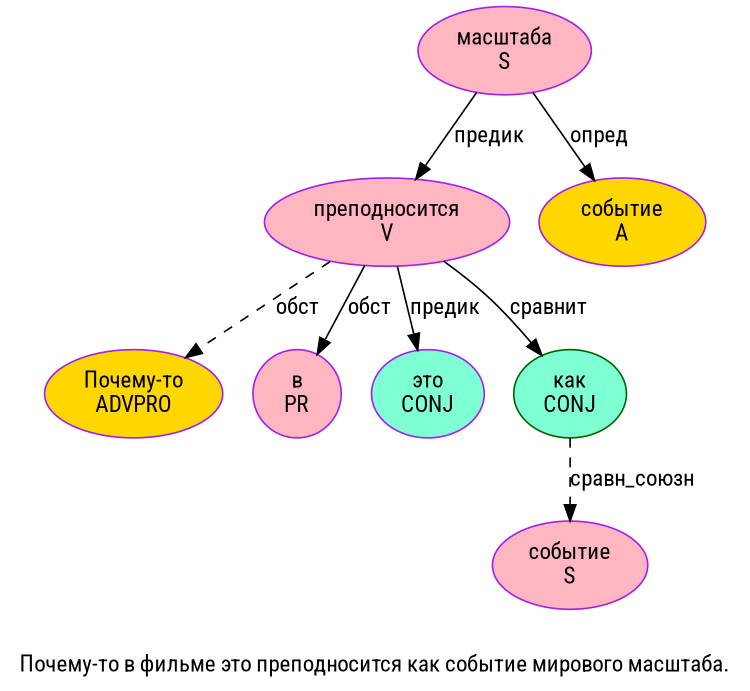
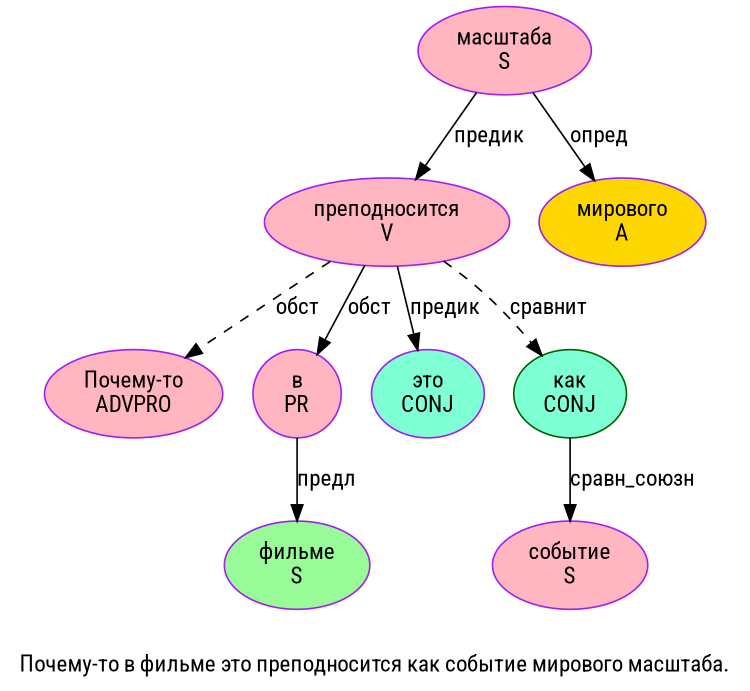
node "событие A": label "событие A" -> "мирового A"
edge "преподносится V" -> "как CONJ": style solid -> dashed
node "Почему-то ADVPRO": fillcolor gold -> lightpink
edge "как CONJ" -> "событие S": style dashed -> solid
node "фильме S": added
